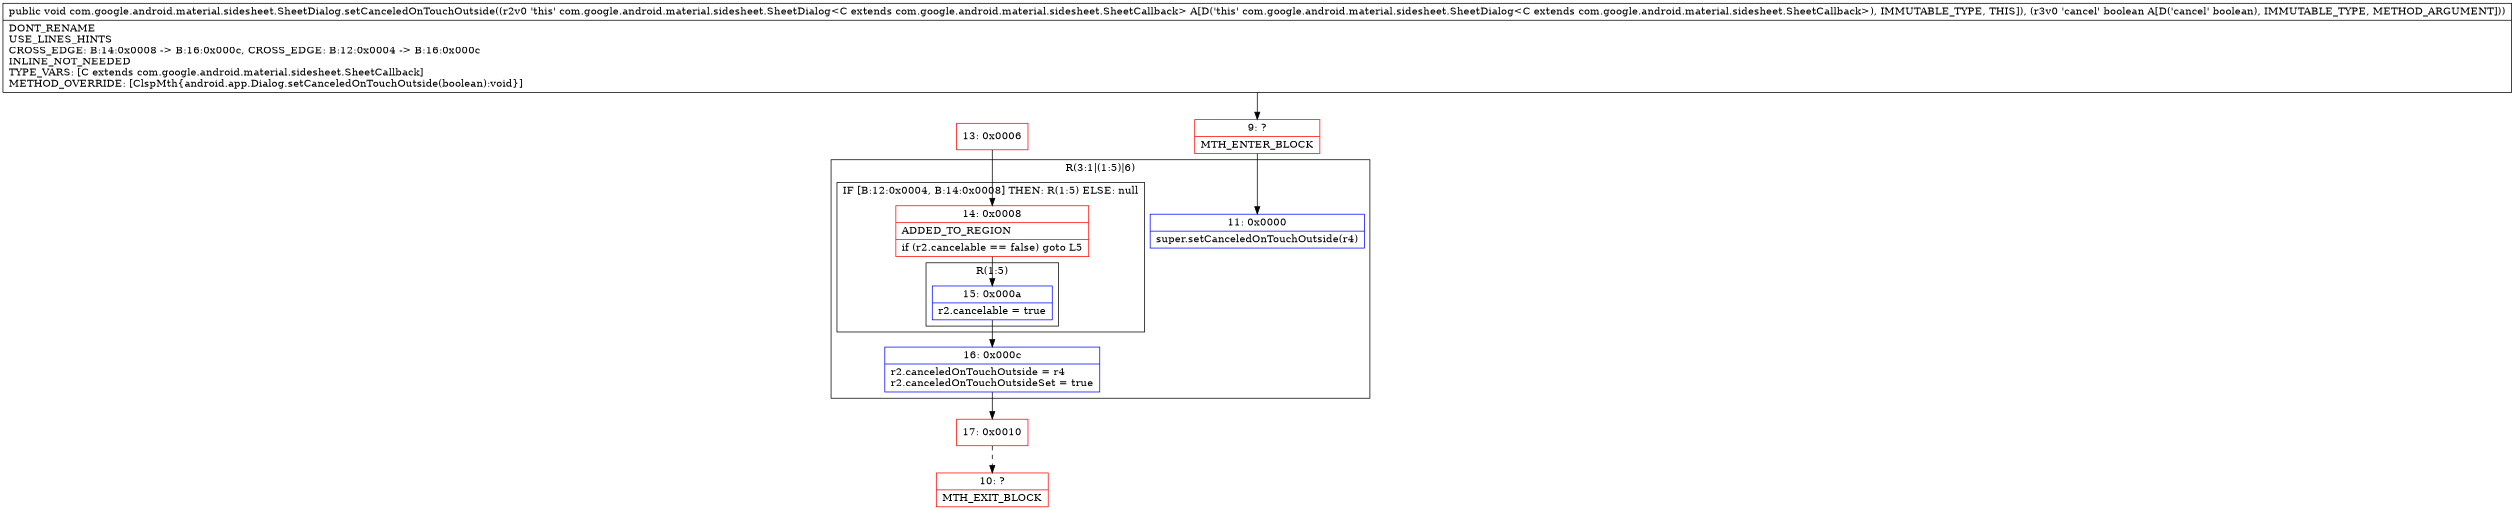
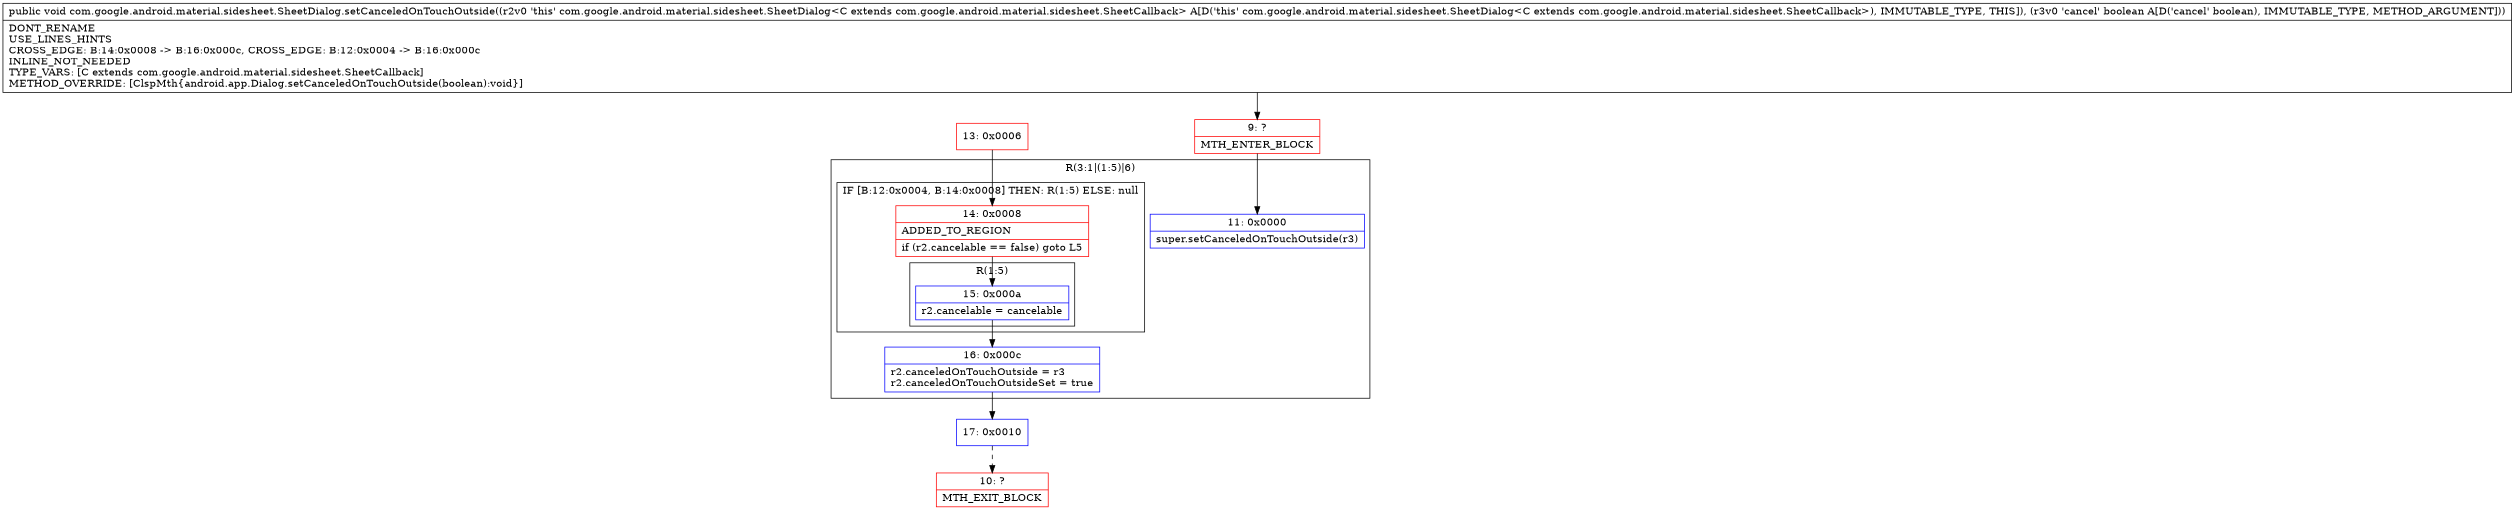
node "11: 0x0000": text "super.setCanceledOnTouchOutside(r4)" -> "super.setCanceledOnTouchOutside(r3)"
node "15: 0x000a": text "r2.cancelable = true" -> "r2.cancelable = cancelable"
node "16: 0x000c": text "r2.canceledOnTouchOutside = r4" -> "r2.canceledOnTouchOutside = r3"
node "17: 0x0010": color red -> blue
